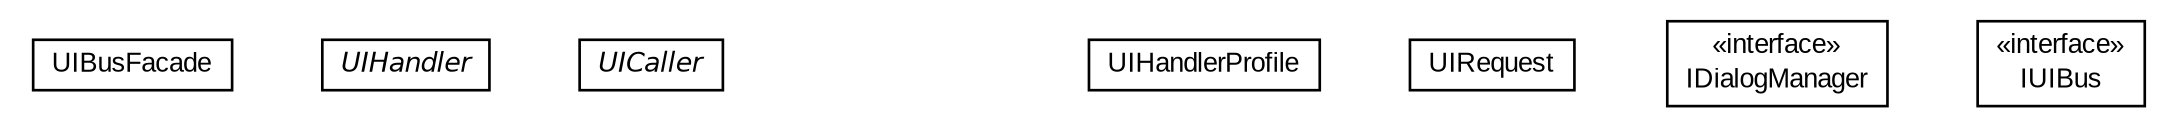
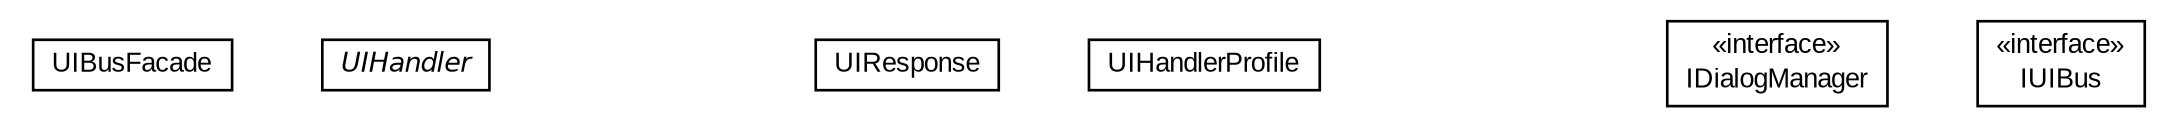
node "UICaller": removed
node "UIResponse": added
node "UIRequest": removed
